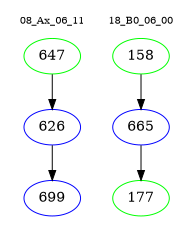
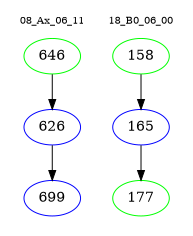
node "647": label "647" -> "646"
node "665": label "665" -> "165"
